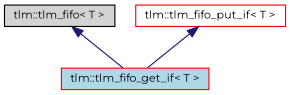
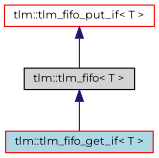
edge "tlm::tlm_fifo_get_if< T >" -> "tlm::tlm_fifo_put_if< T >": now "tlm::tlm_fifo< T >" -> "tlm::tlm_fifo_put_if< T >"
